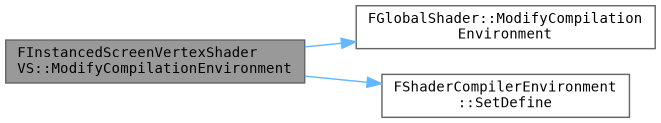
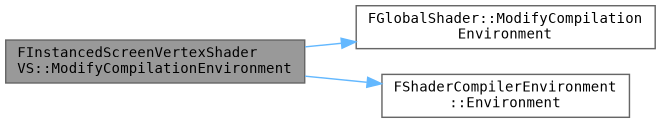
node "FShaderCompilerEnvironment ::SetDefine": label "FShaderCompilerEnvironment ::SetDefine" -> "FShaderCompilerEnvironment ::Environment"
